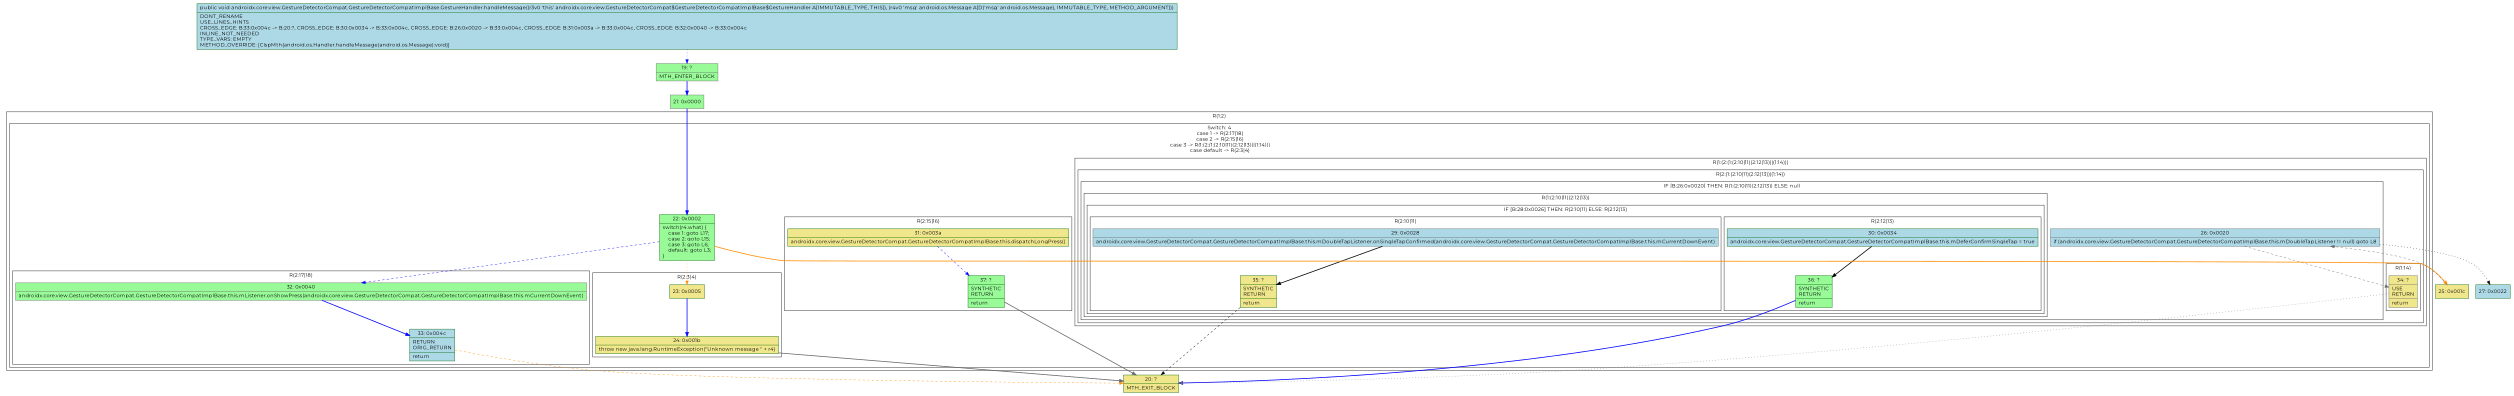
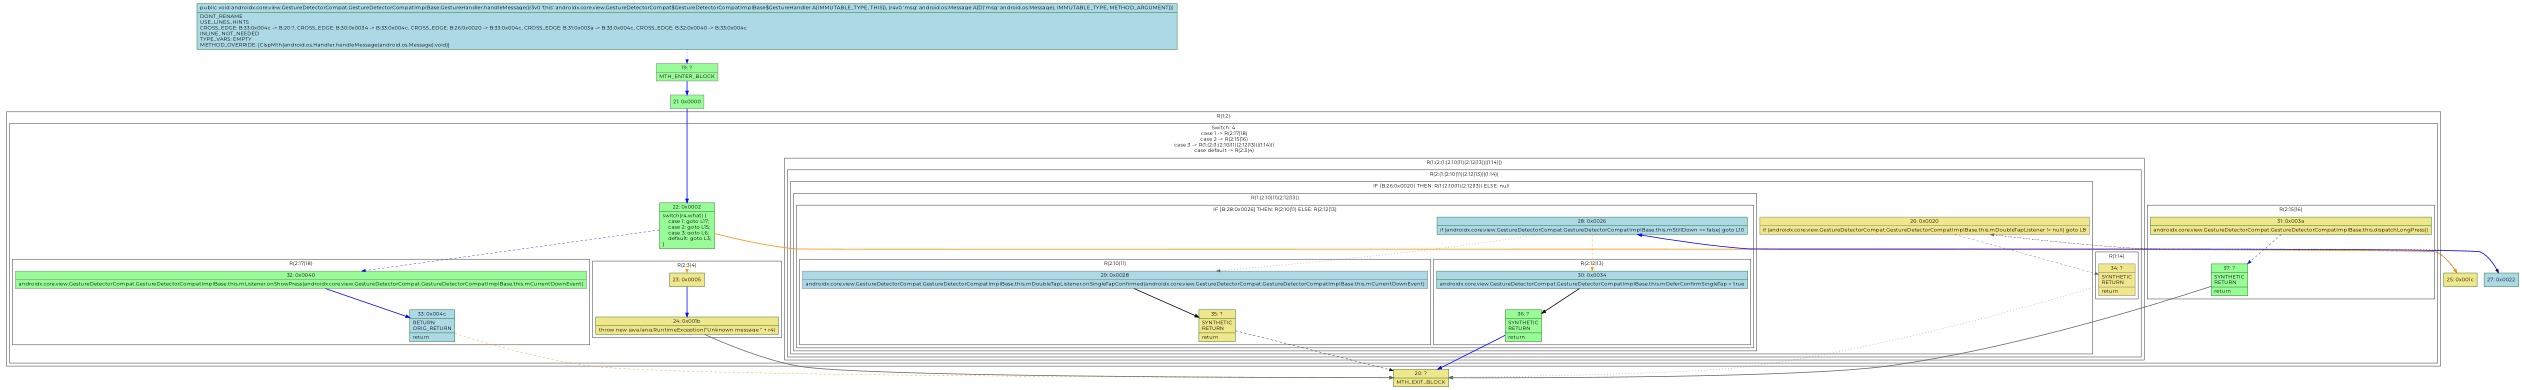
node "28: 0x0026": added
node "26: 0x0020": fillcolor lightblue -> khaki
node "34: ?": text "USE" -> "SYNTHETIC"
